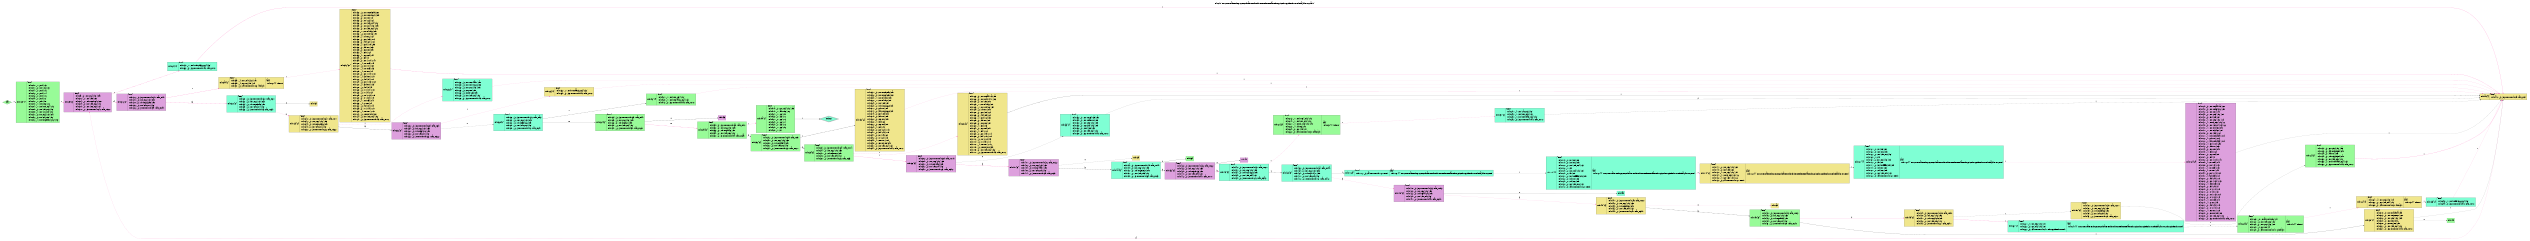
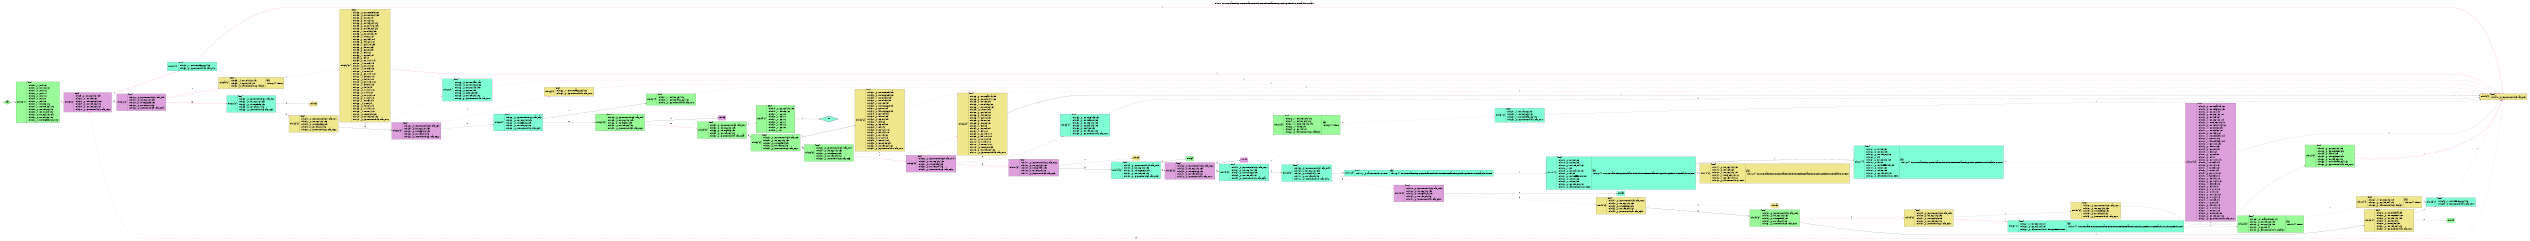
node "Desktop": label "Desktop" -> "Exit"
edge "0x401747 [26]" -> "0x401761 [44]": now "0x40171b [44]" -> "0x401761 [44]"
edge "0x40151e [27]" -> "0x401a4c [5]": now "0x40151e [27]" -> "0x401893 [12]"
